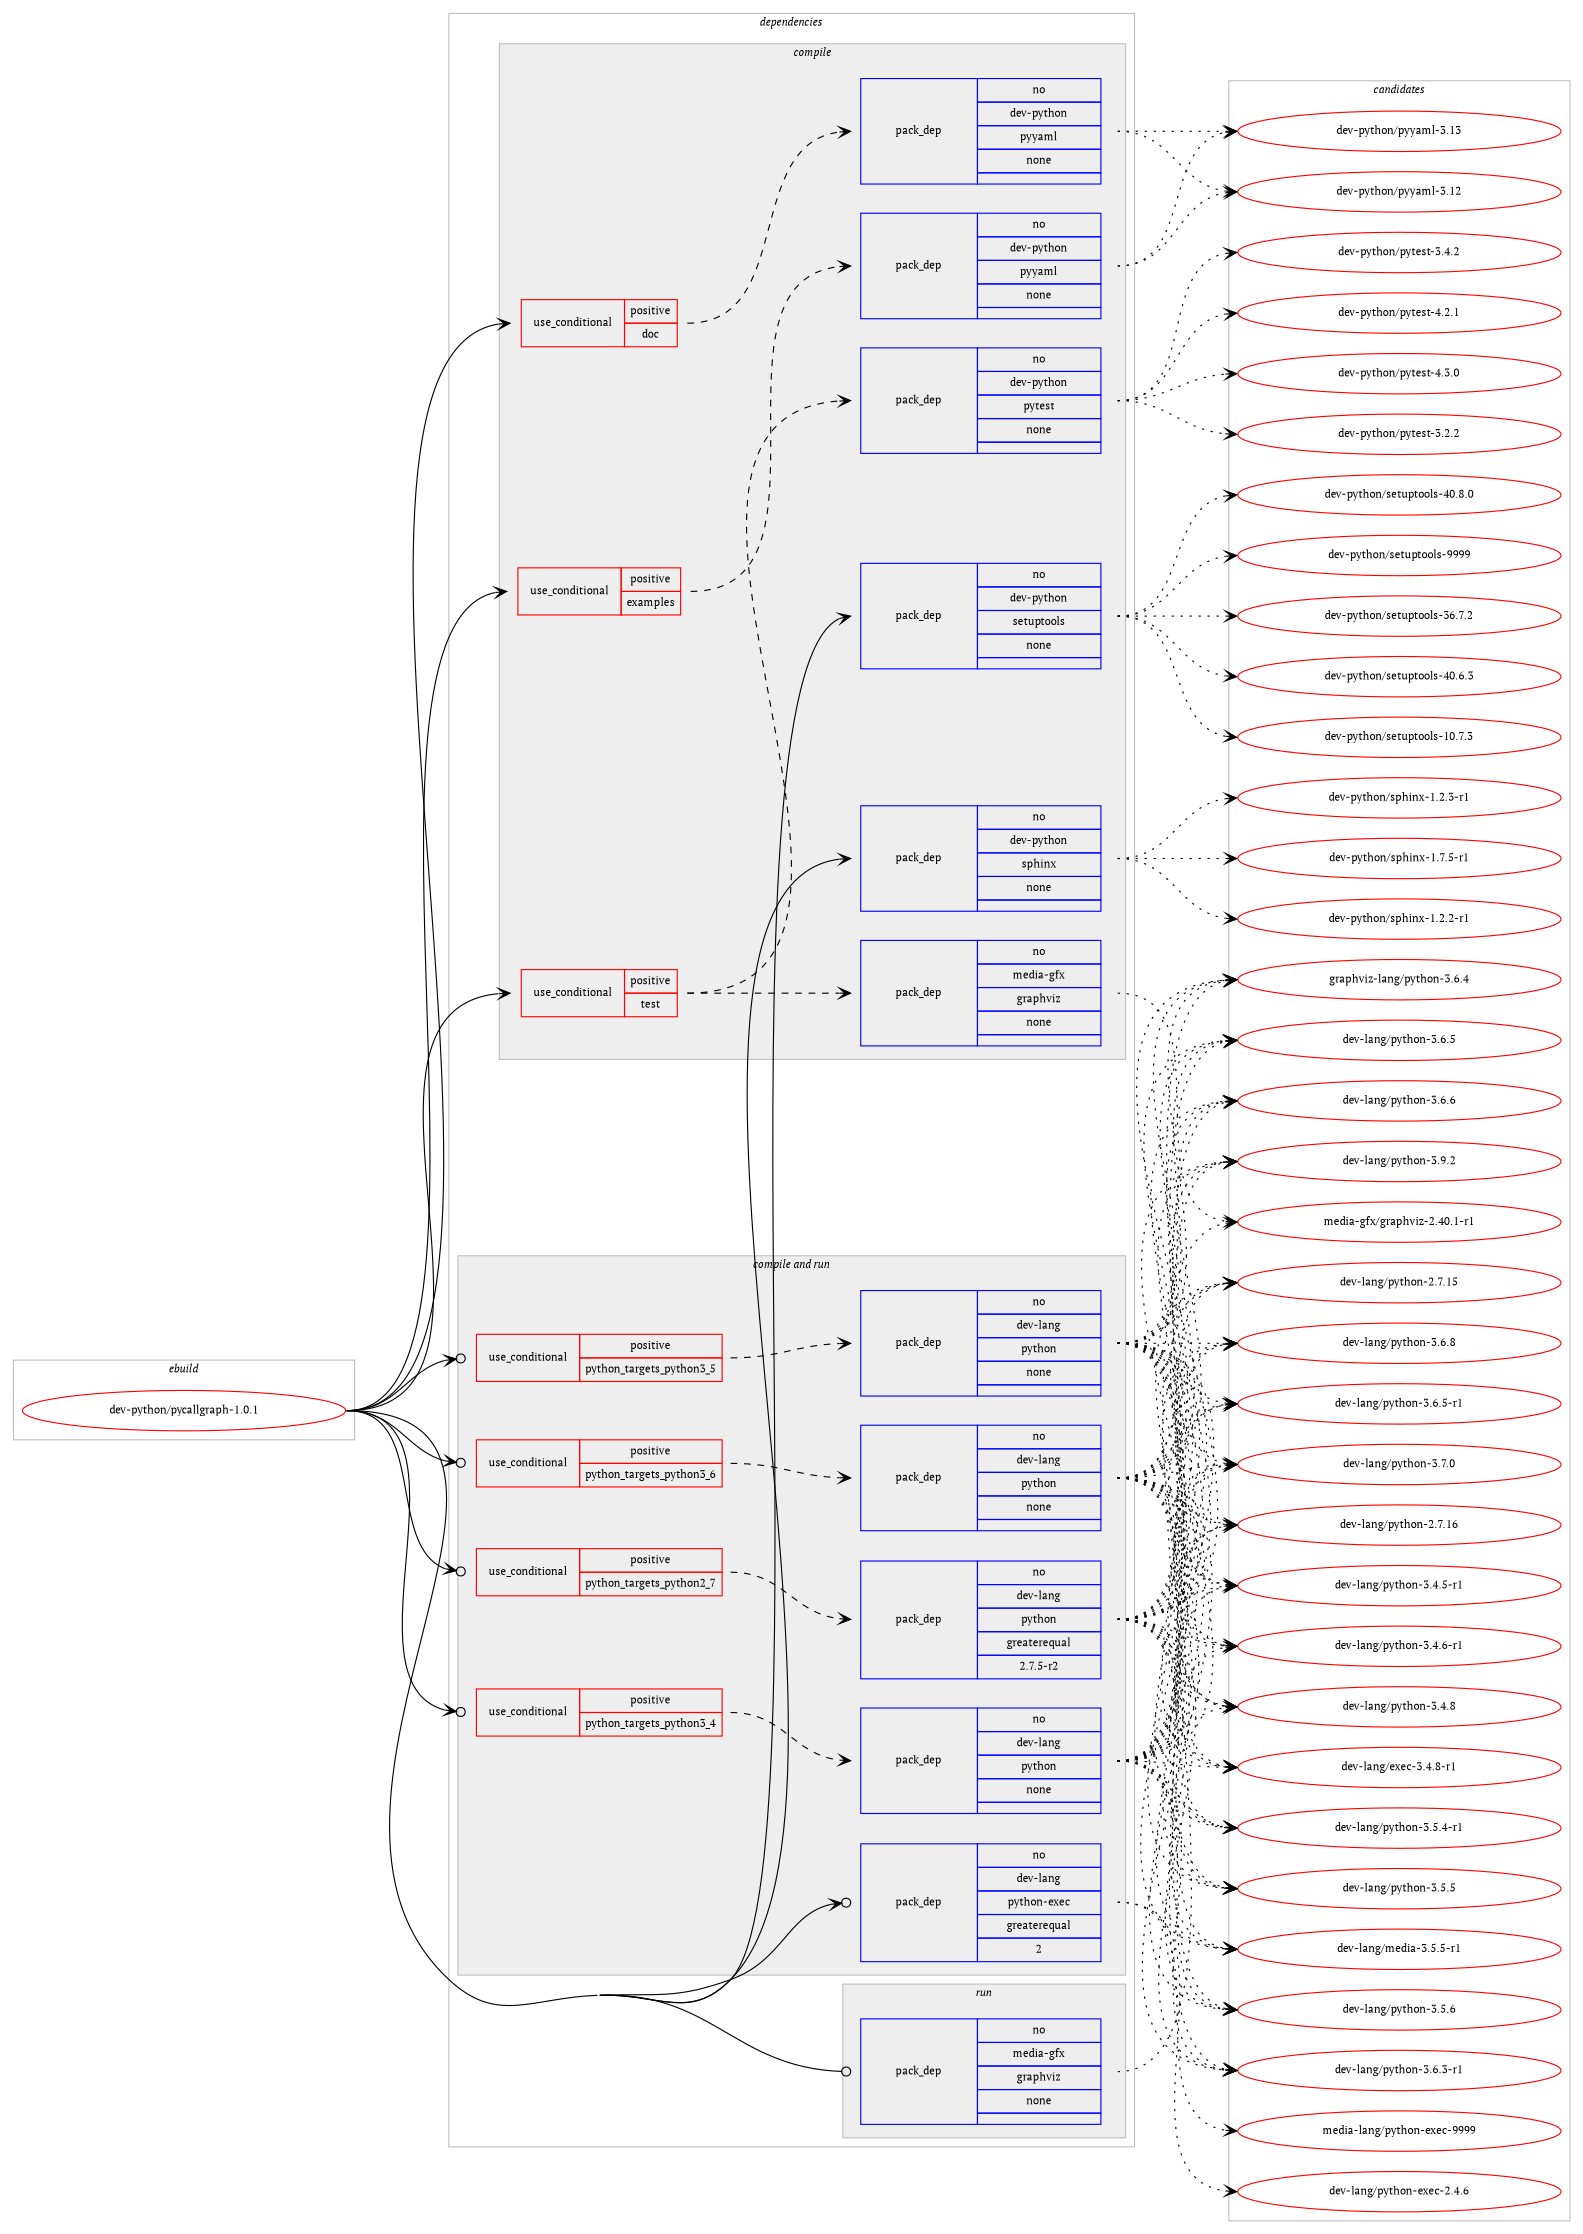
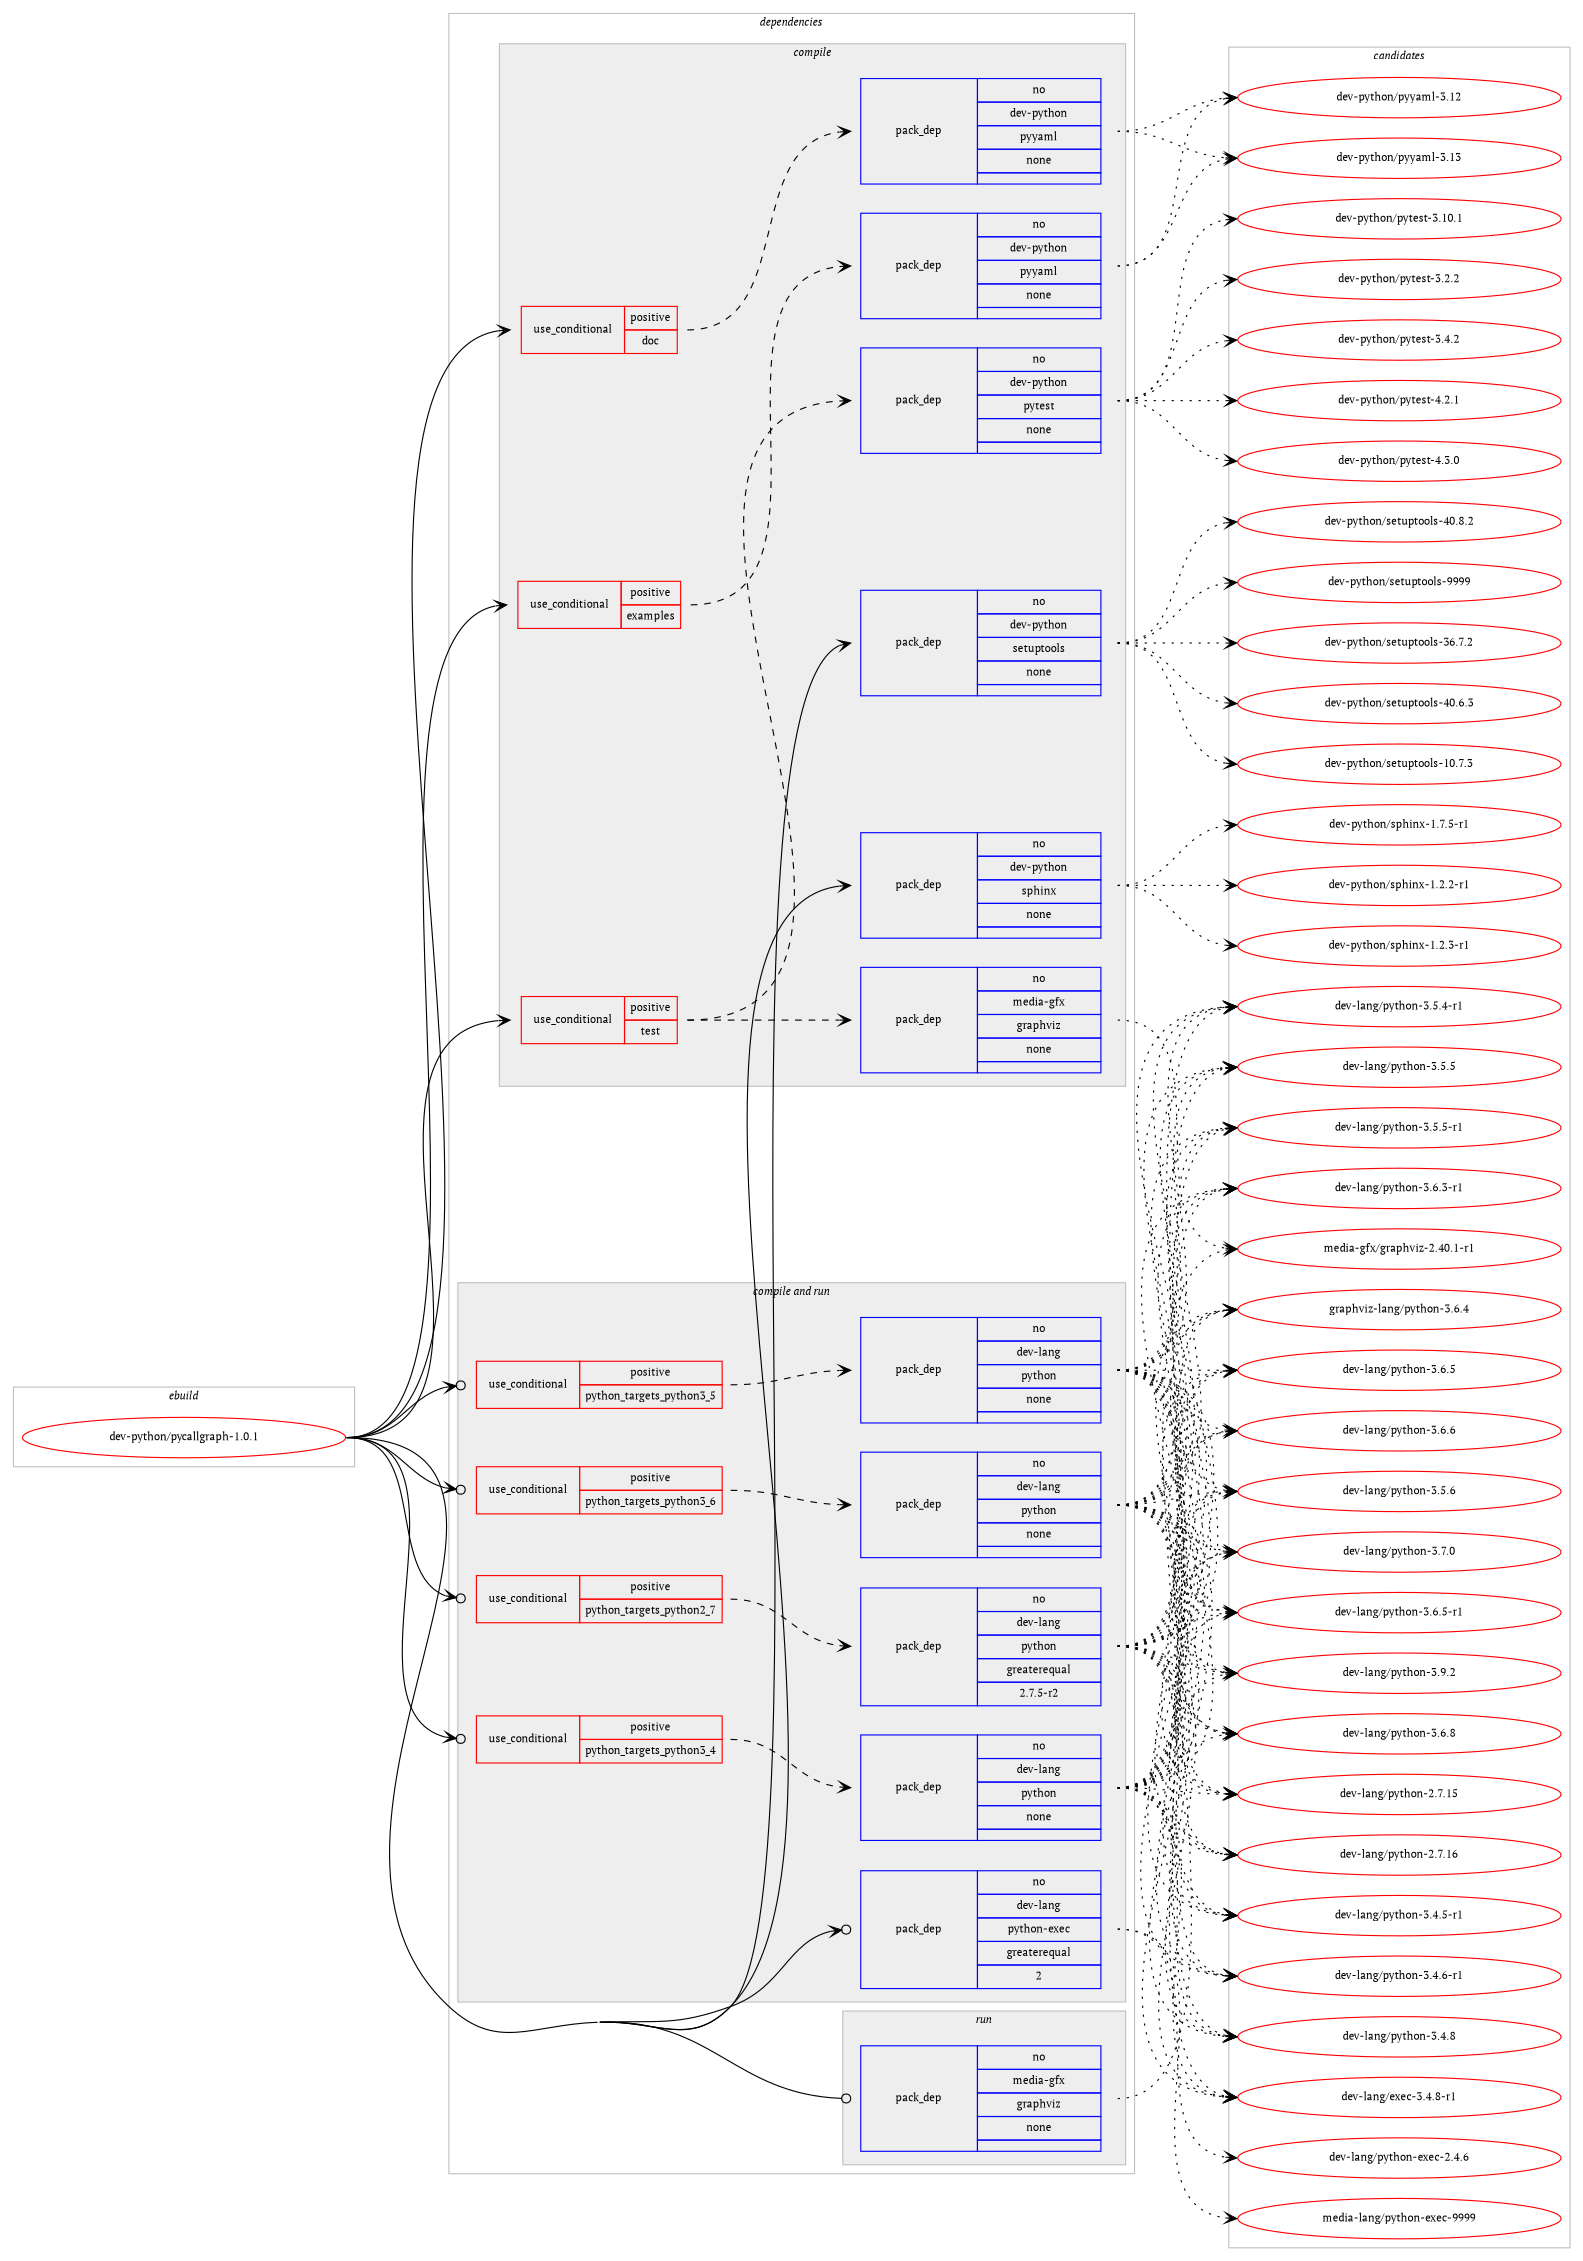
node "dev-python/pytest-3.10.1": added
node "dev-python/setuptools-40.8.0": label "dev-python/setuptools-40.8.0" -> "dev-python/setuptools-40.8.2"
node "dev-lang/media-3.5.5-r1": label "dev-lang/media-3.5.5-r1" -> "dev-lang/python-3.5.5-r1"
